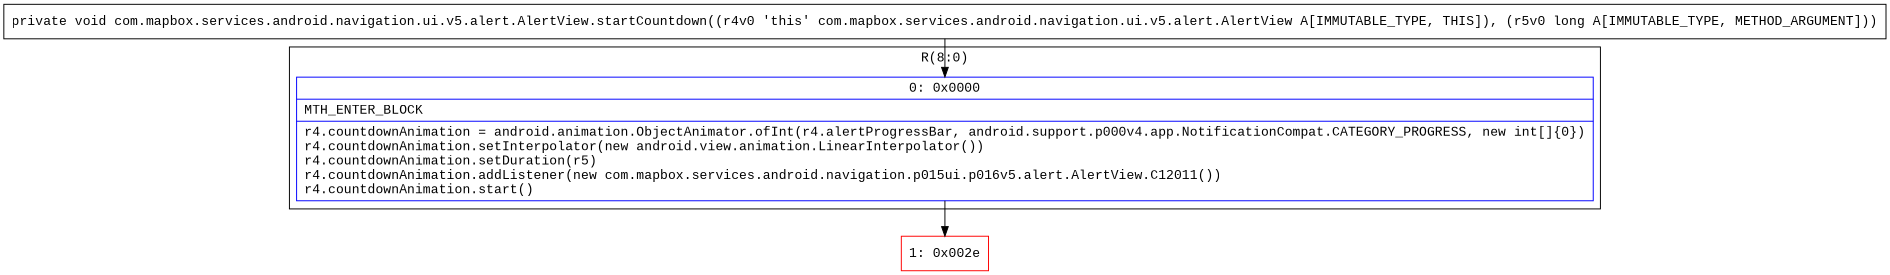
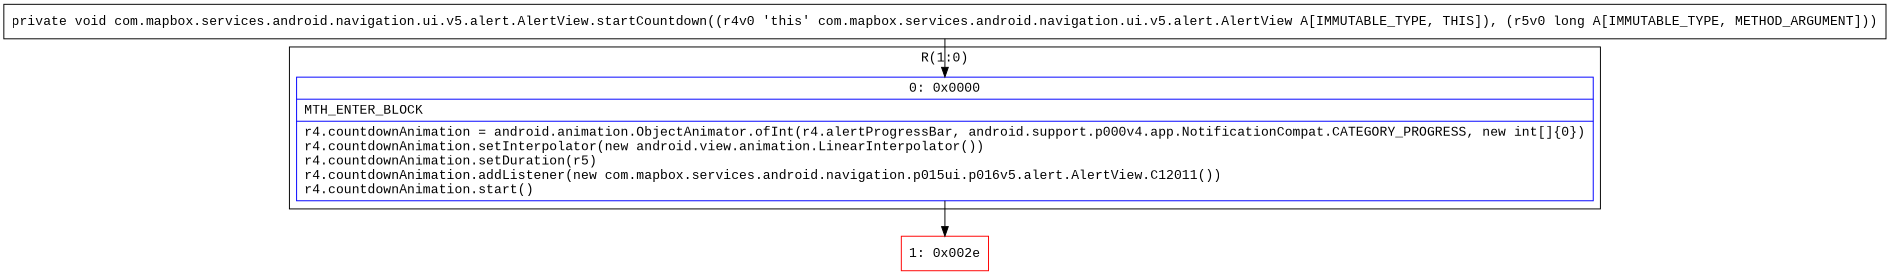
cluster "R(8:0)": label "R(8:0)" -> "R(1:0)"
